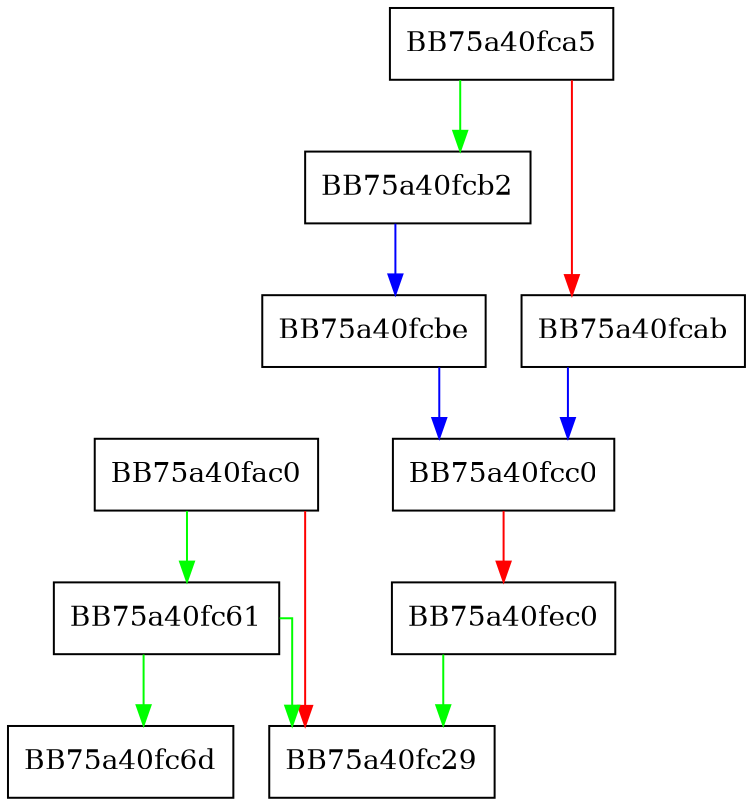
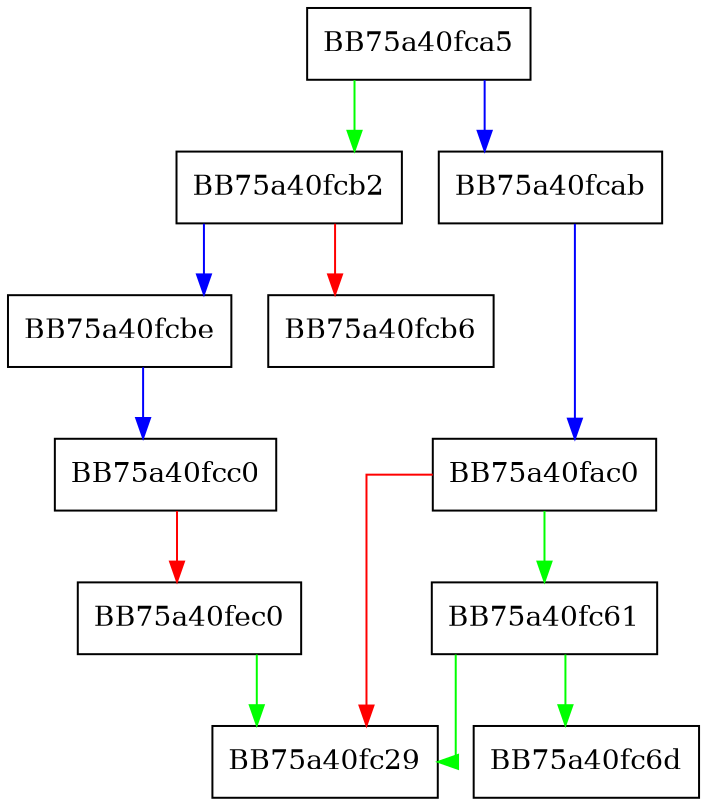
edge "BB75a40fca5" -> "BB75a40fcab": color red -> blue
node "BB75a40fcb6": added
edge "BB75a40fcab" -> "BB75a40fcc0": now "BB75a40fcab" -> "BB75a40fac0"
